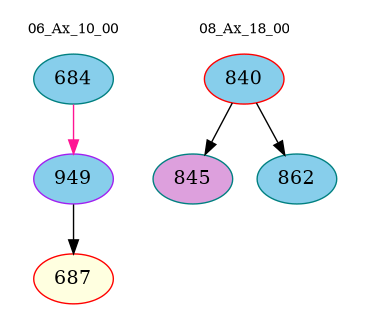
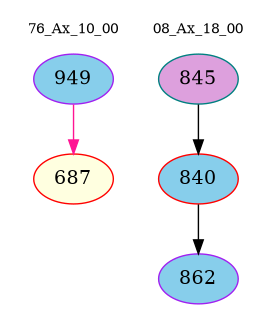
cluster "06_Ax_10_00": label "06_Ax_10_00" -> "76_Ax_10_00"
node "684": removed
edge "840" -> "845": reversed
node "862": color teal -> purple
edge "949" -> "687": color black -> deeppink
